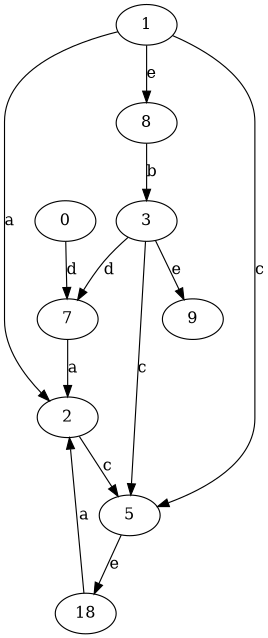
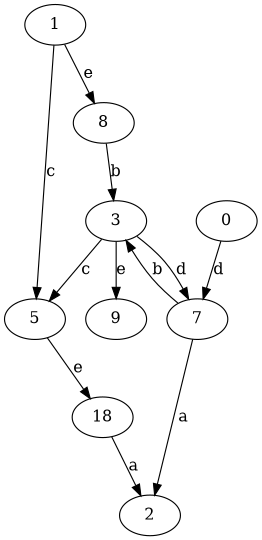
edge "1" -> "2": removed, label "a"
edge "7" -> "3": added, label "b"
edge "2" -> "5": removed, label "c"
